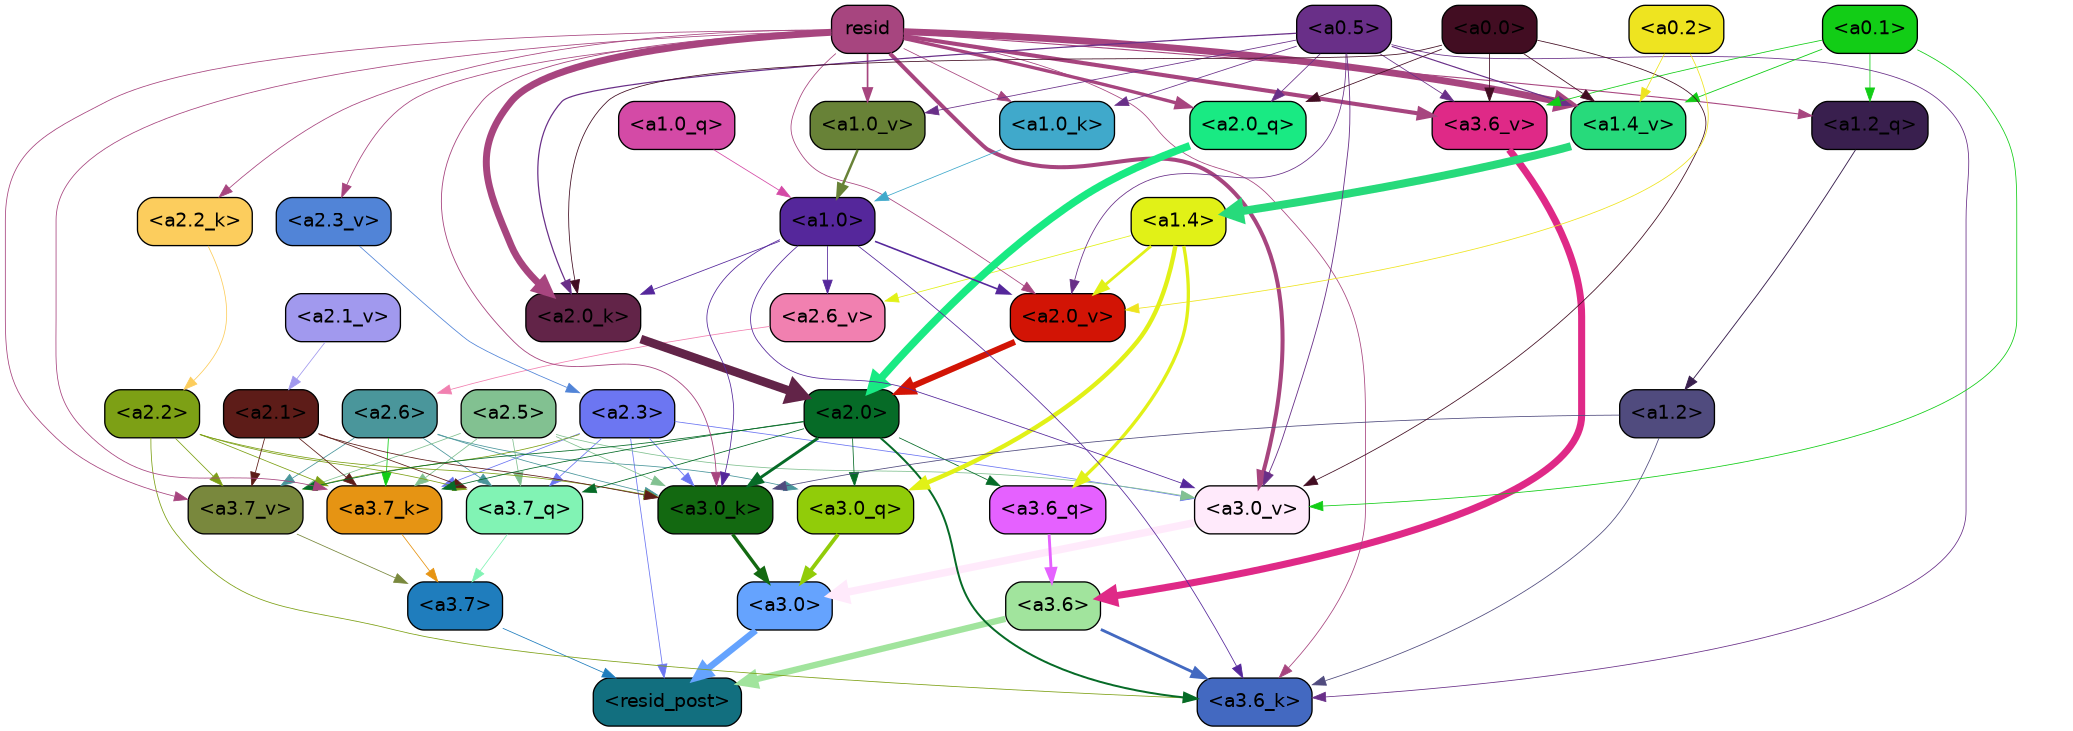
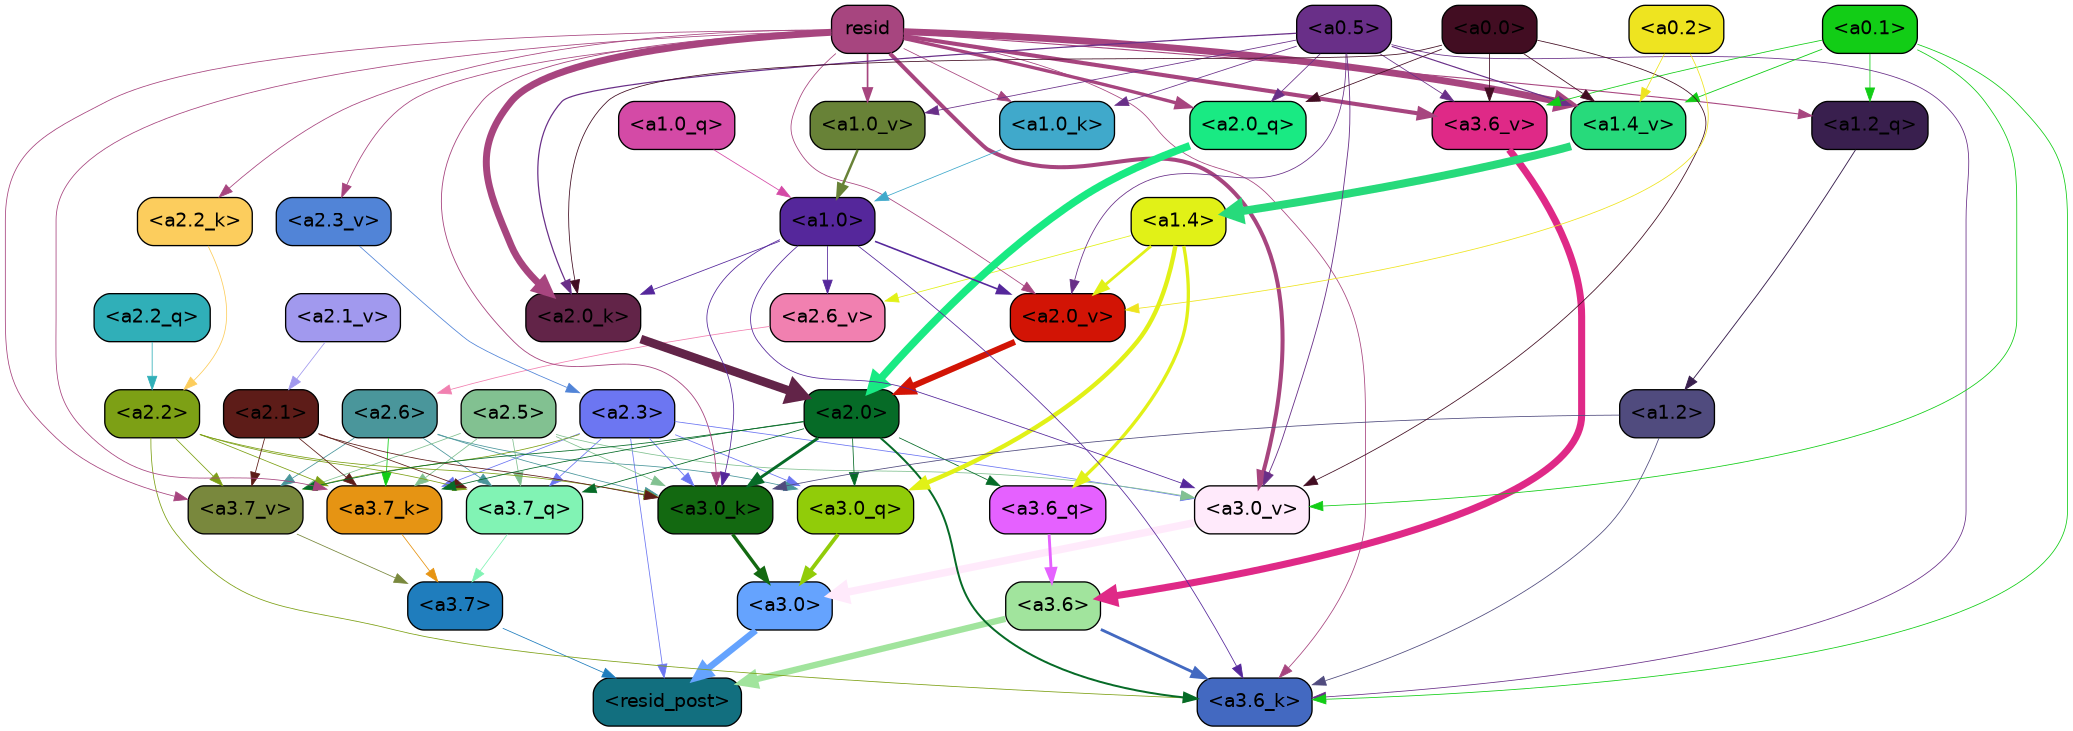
node "<a2.2_q>": added
edge "<a2.3>" -> "<a3.0_q>": added
edge "<a0.1>" -> "<a3.6_k>": added
